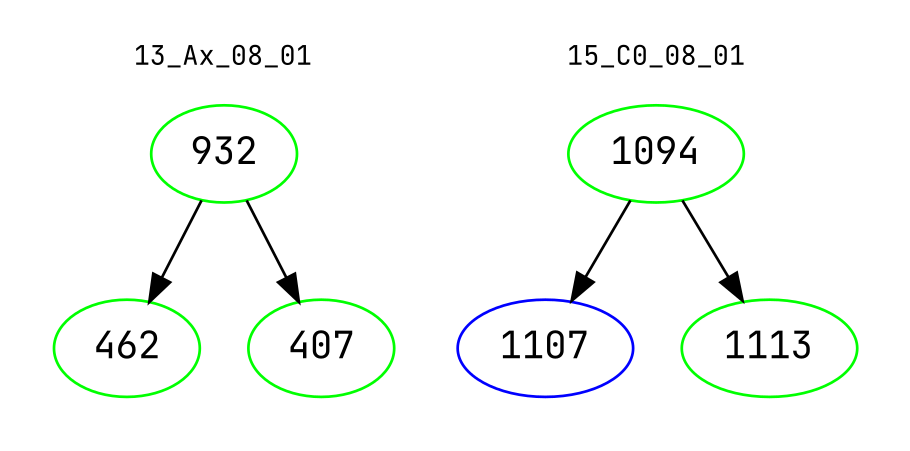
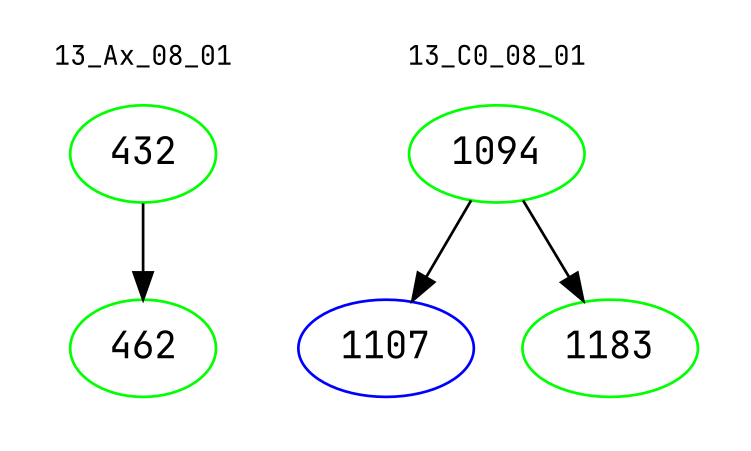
cluster "15_C0_08_01": label "15_C0_08_01" -> "13_C0_08_01"
node "932": label "932" -> "432"
node "407": removed
node "1113": label "1113" -> "1183"
